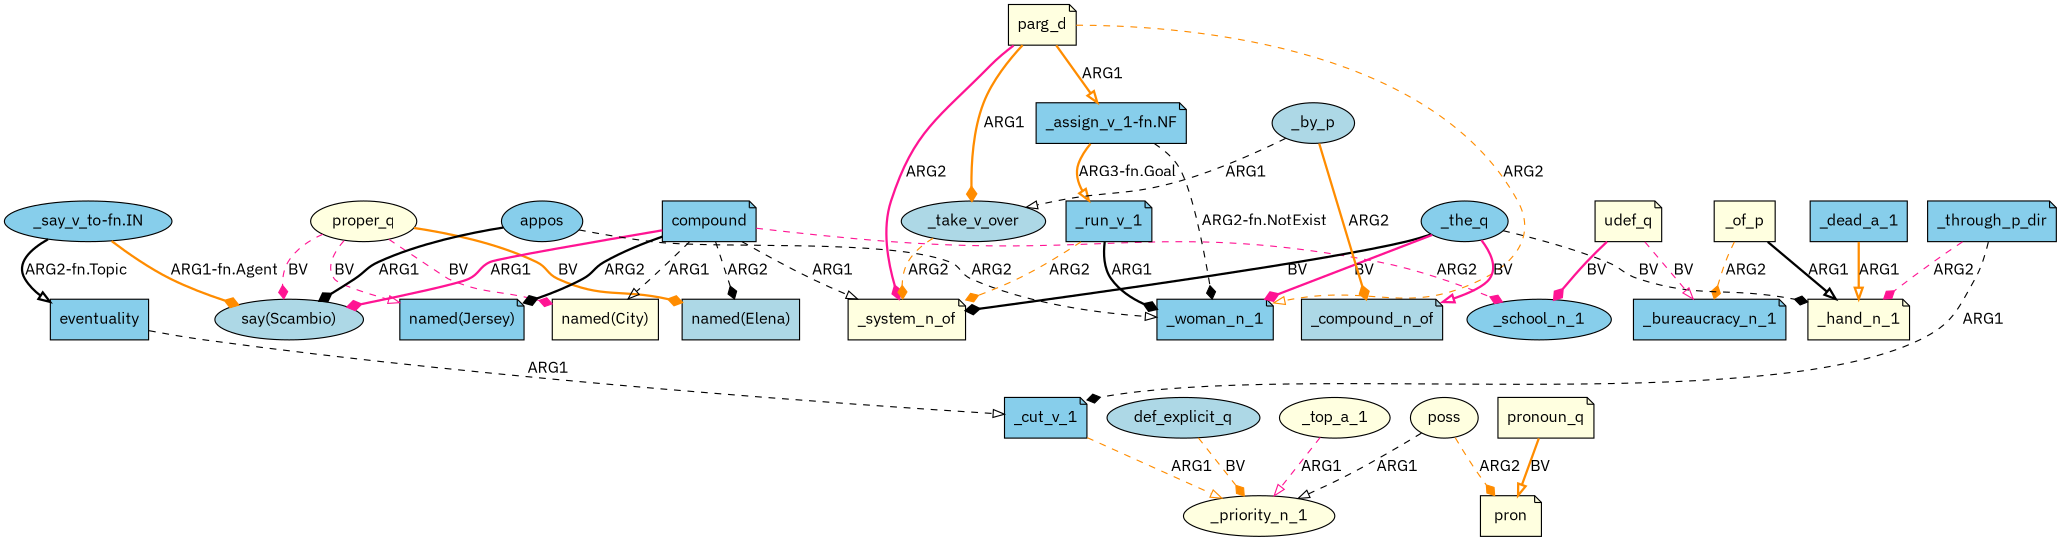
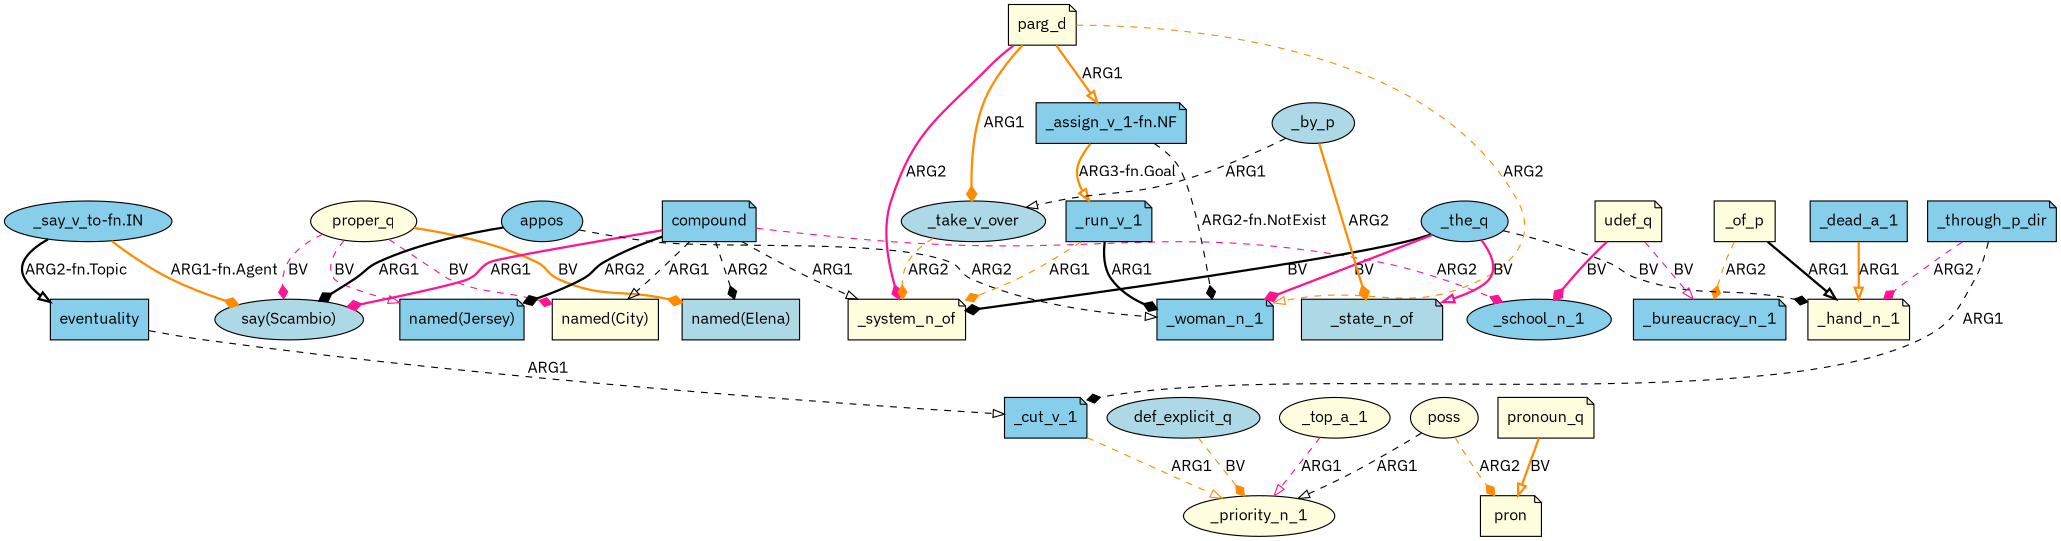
edge "_run_v_1" -> "_system_n_of": label "ARG2" -> "ARG1"
node "_compound_n_of": label "_compound_n_of" -> "_state_n_of"
